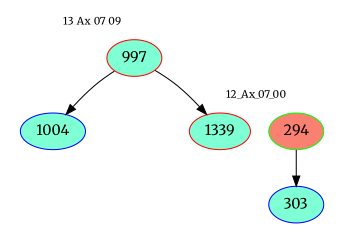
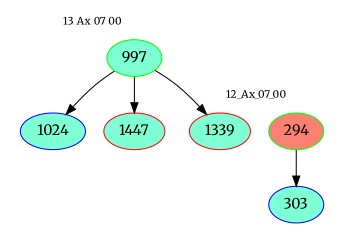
cluster "13_Ax_07_09": label "13_Ax_07_09" -> "13_Ax_07_00"
node "997": color red -> green
node "1004": label "1004" -> "1024"
node "1447": added
